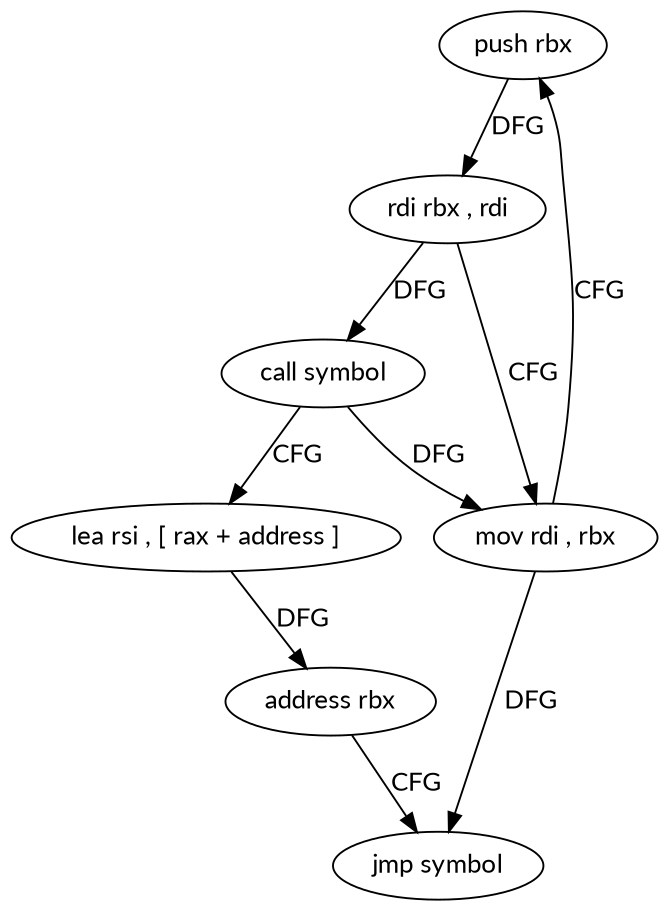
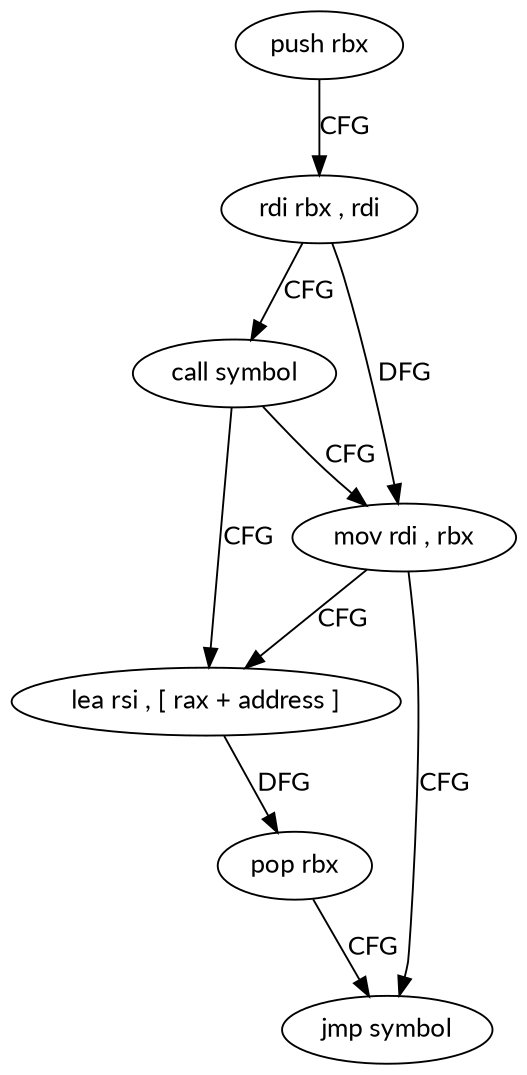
edge "push rbx" -> "rdi rbx , rdi": label "DFG" -> "CFG"
edge "rdi rbx , rdi" -> "call symbol": label "DFG" -> "CFG"
edge "mov rdi , rbx" -> "push rbx": now "mov rdi , rbx" -> "lea rsi , [ rax + address ]"
edge "rdi rbx , rdi" -> "mov rdi , rbx": label "CFG" -> "DFG"
edge "call symbol" -> "mov rdi , rbx": label "DFG" -> "CFG"
node "address rbx": label "address rbx" -> "pop rbx"
edge "mov rdi , rbx" -> "jmp symbol": label "DFG" -> "CFG"
